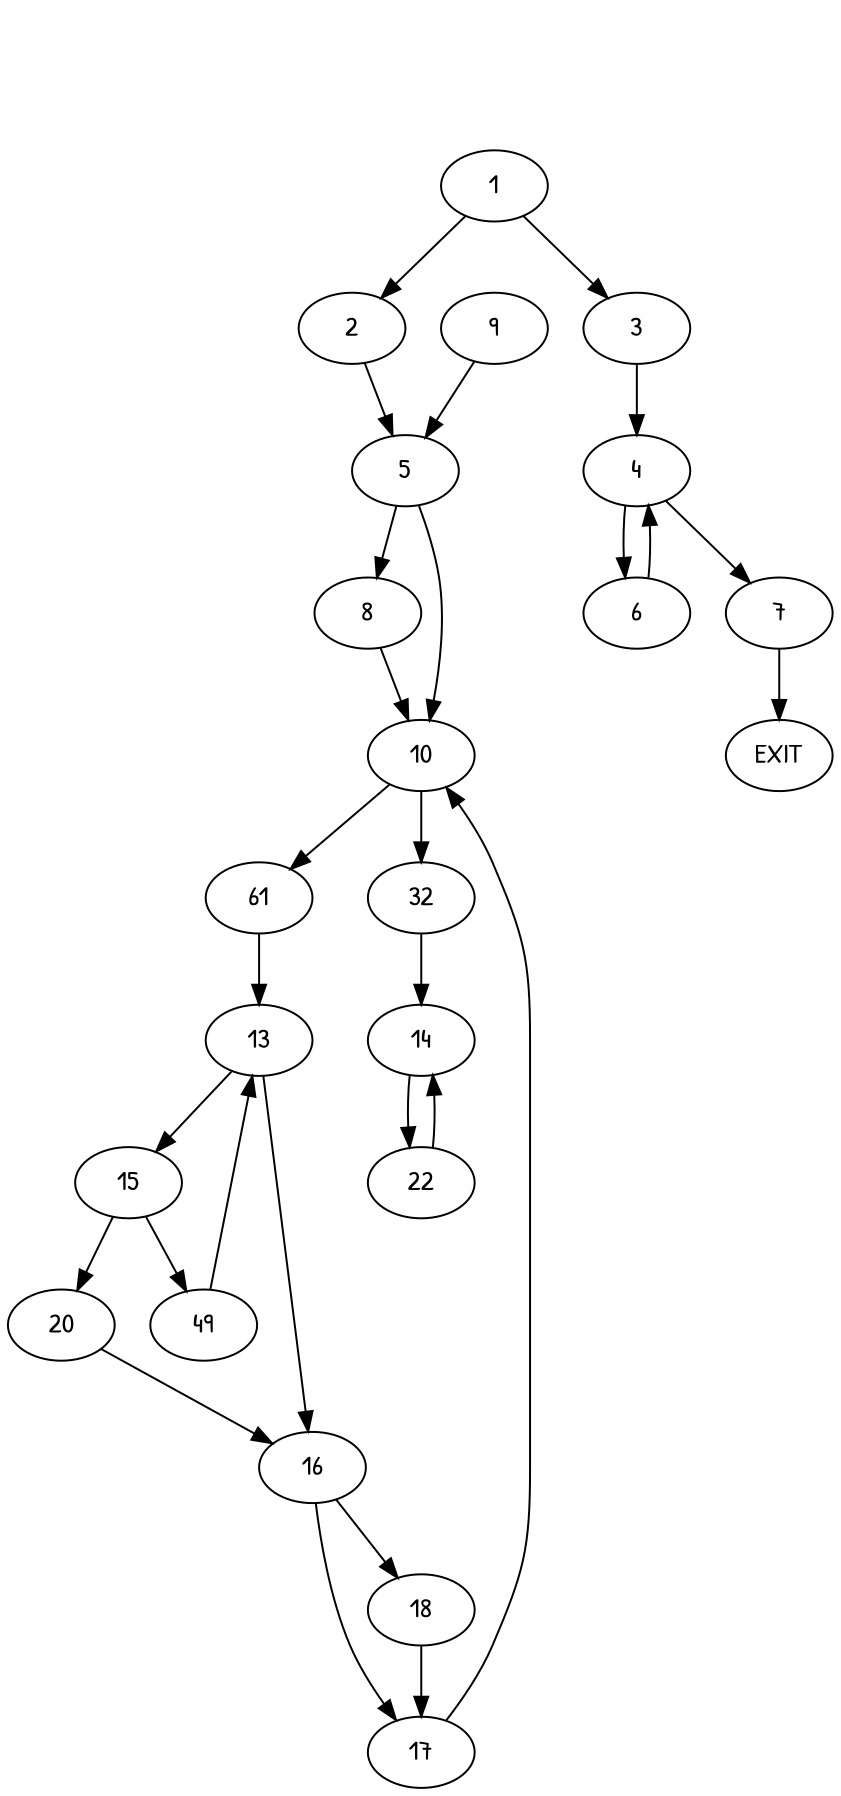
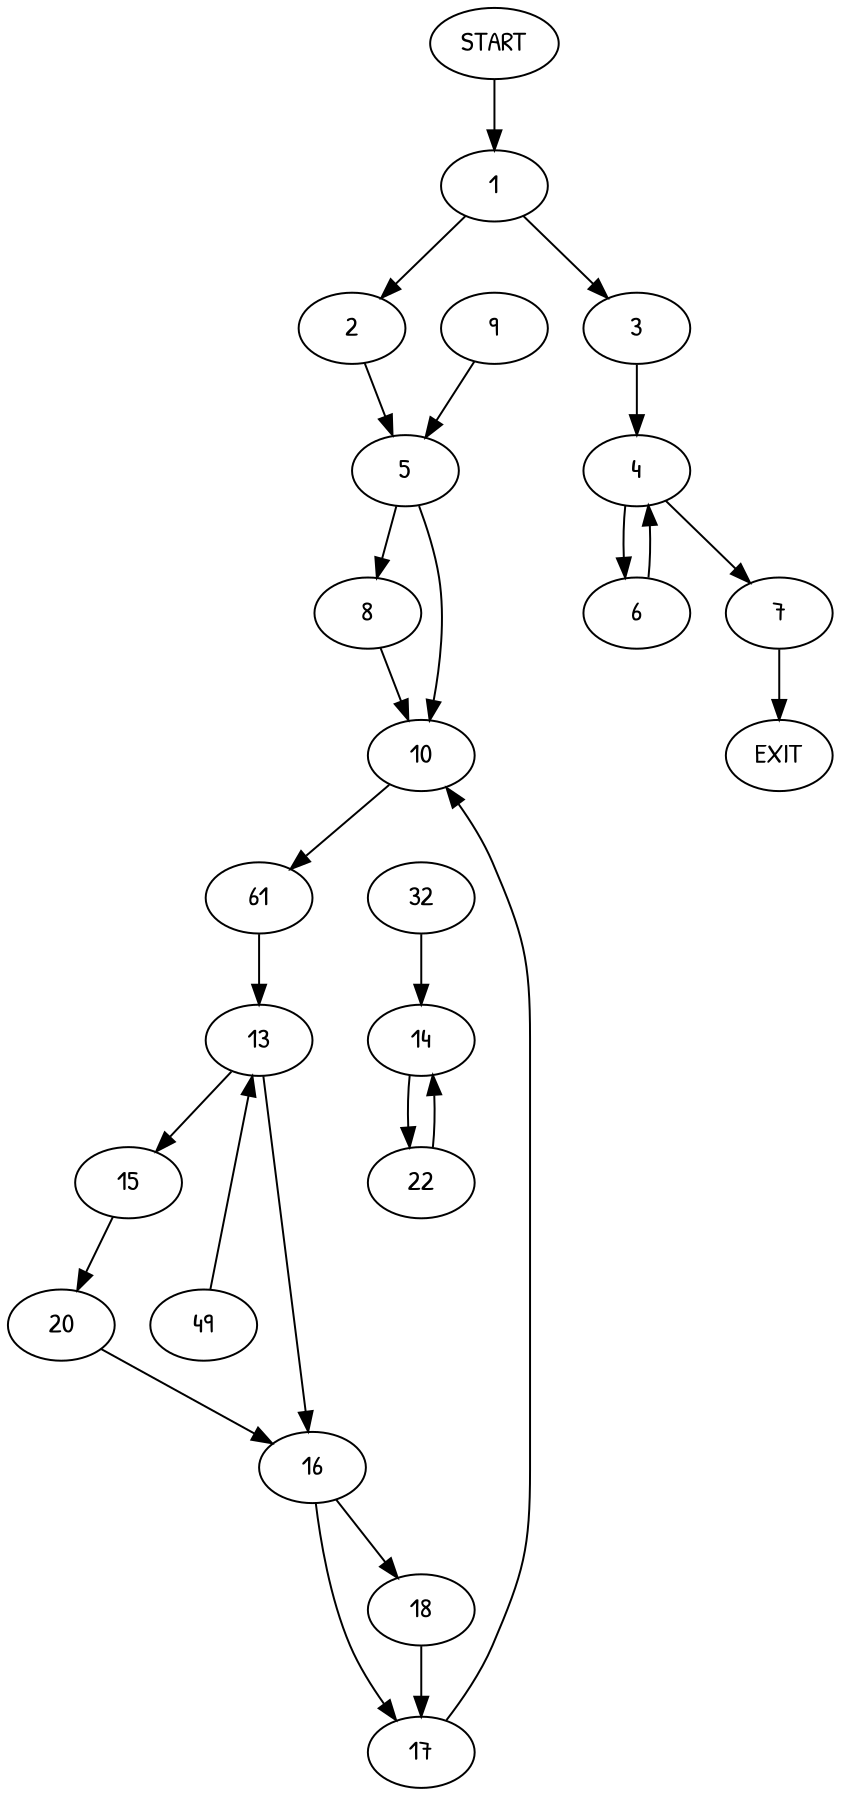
node "START": added
edge "10" -> "32": removed
edge "15" -> "49": removed
